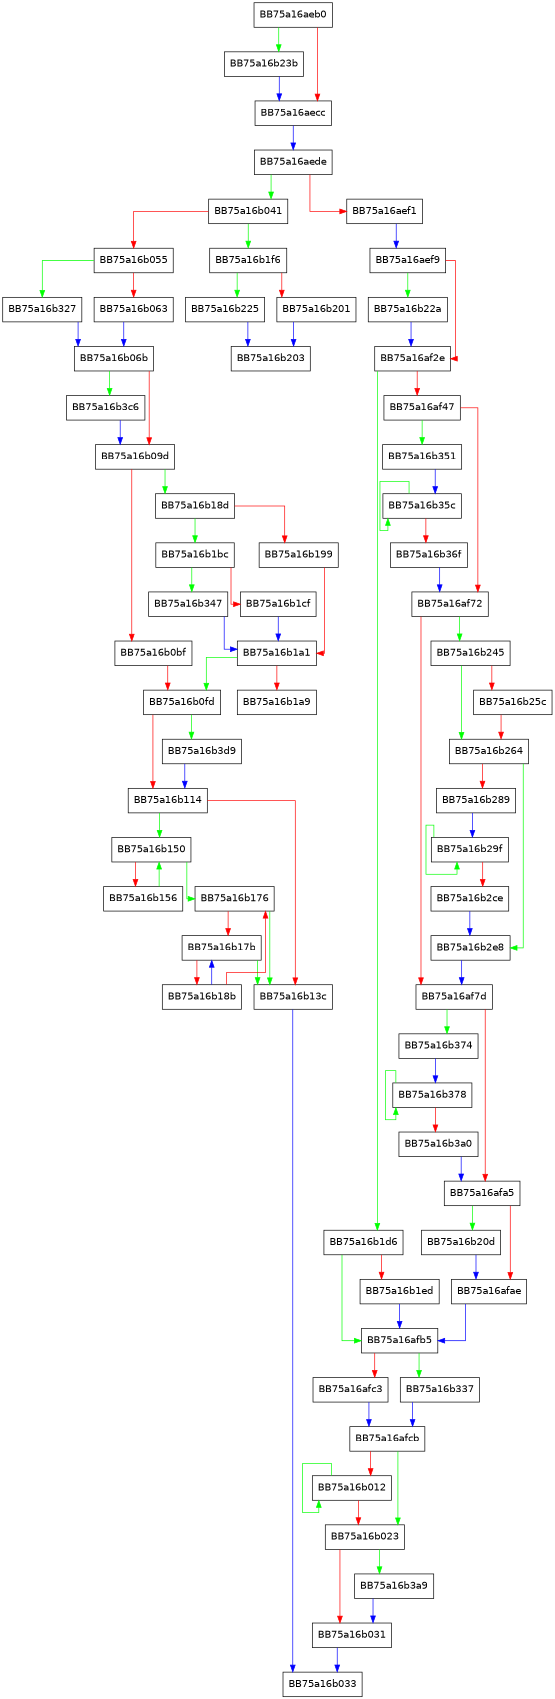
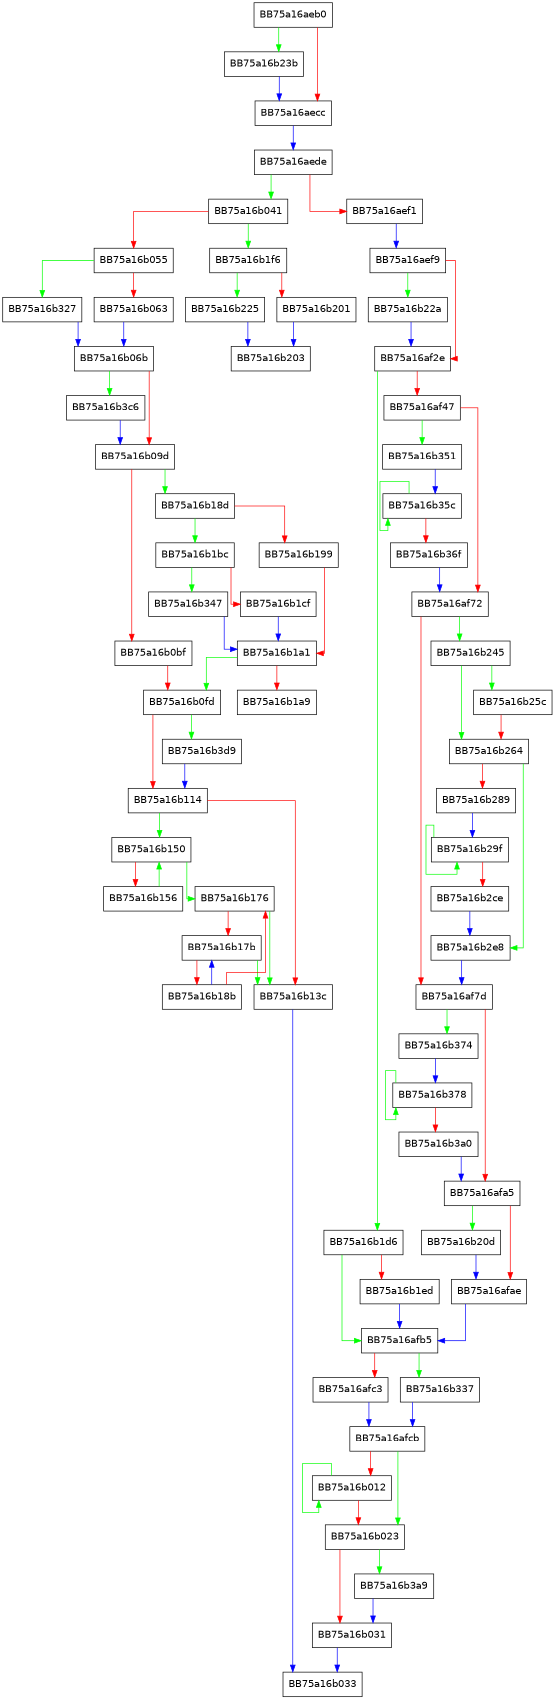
edge "BB75a16b245" -> "BB75a16b25c": color red -> green
